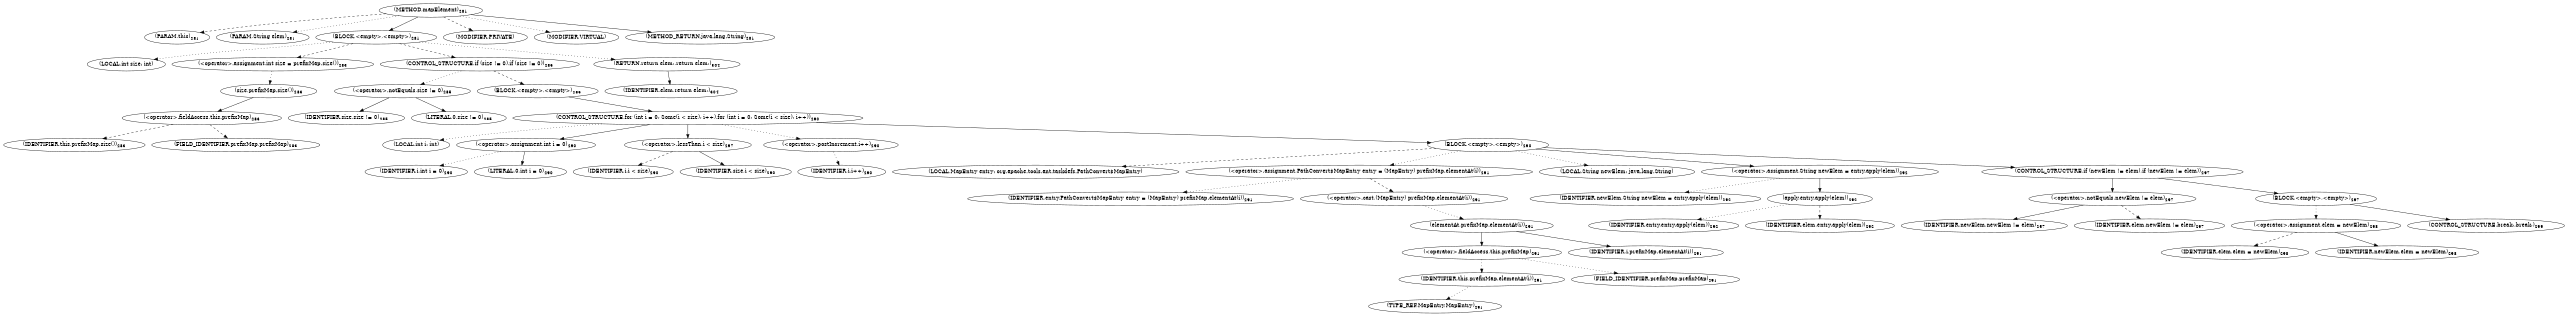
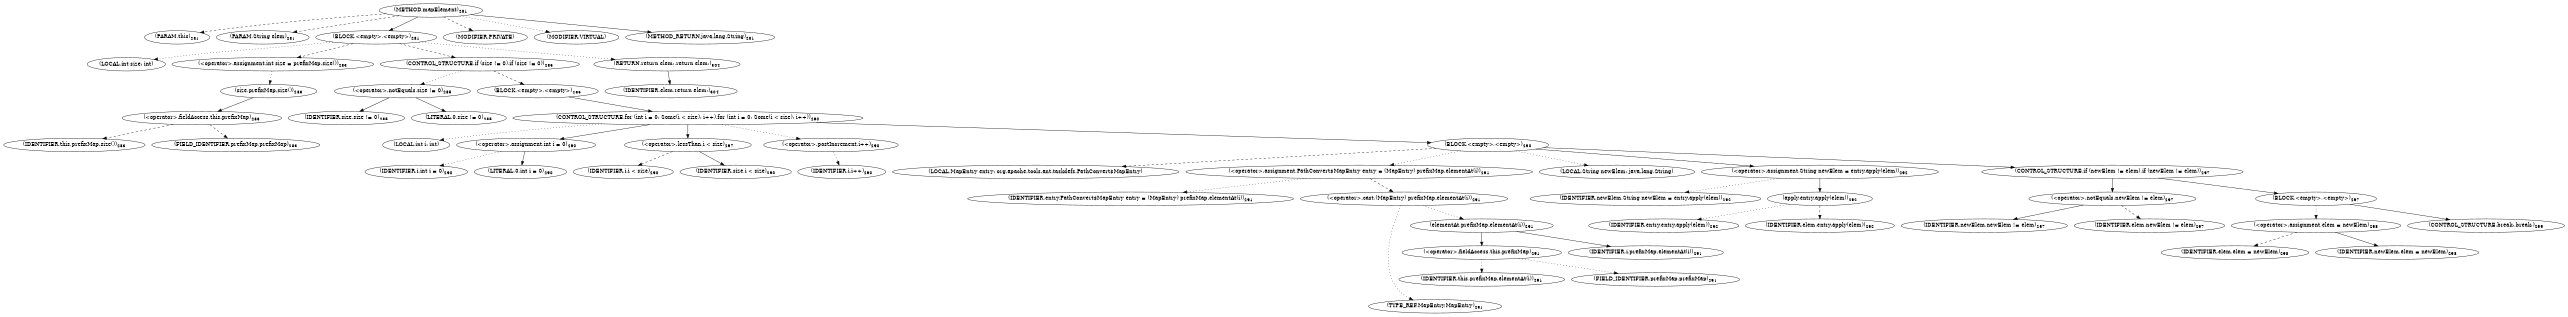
edge "(METHOD,mapElement)" -> "(PARAM,String elem)": style dotted -> dashed
edge "(IDENTIFIER,this,prefixMap.elementAt(i))" -> "(TYPE_REF,MapEntry,MapEntry)": now "(<operator>.cast,(MapEntry) prefixMap.elementAt(i))" -> "(TYPE_REF,MapEntry,MapEntry)"
